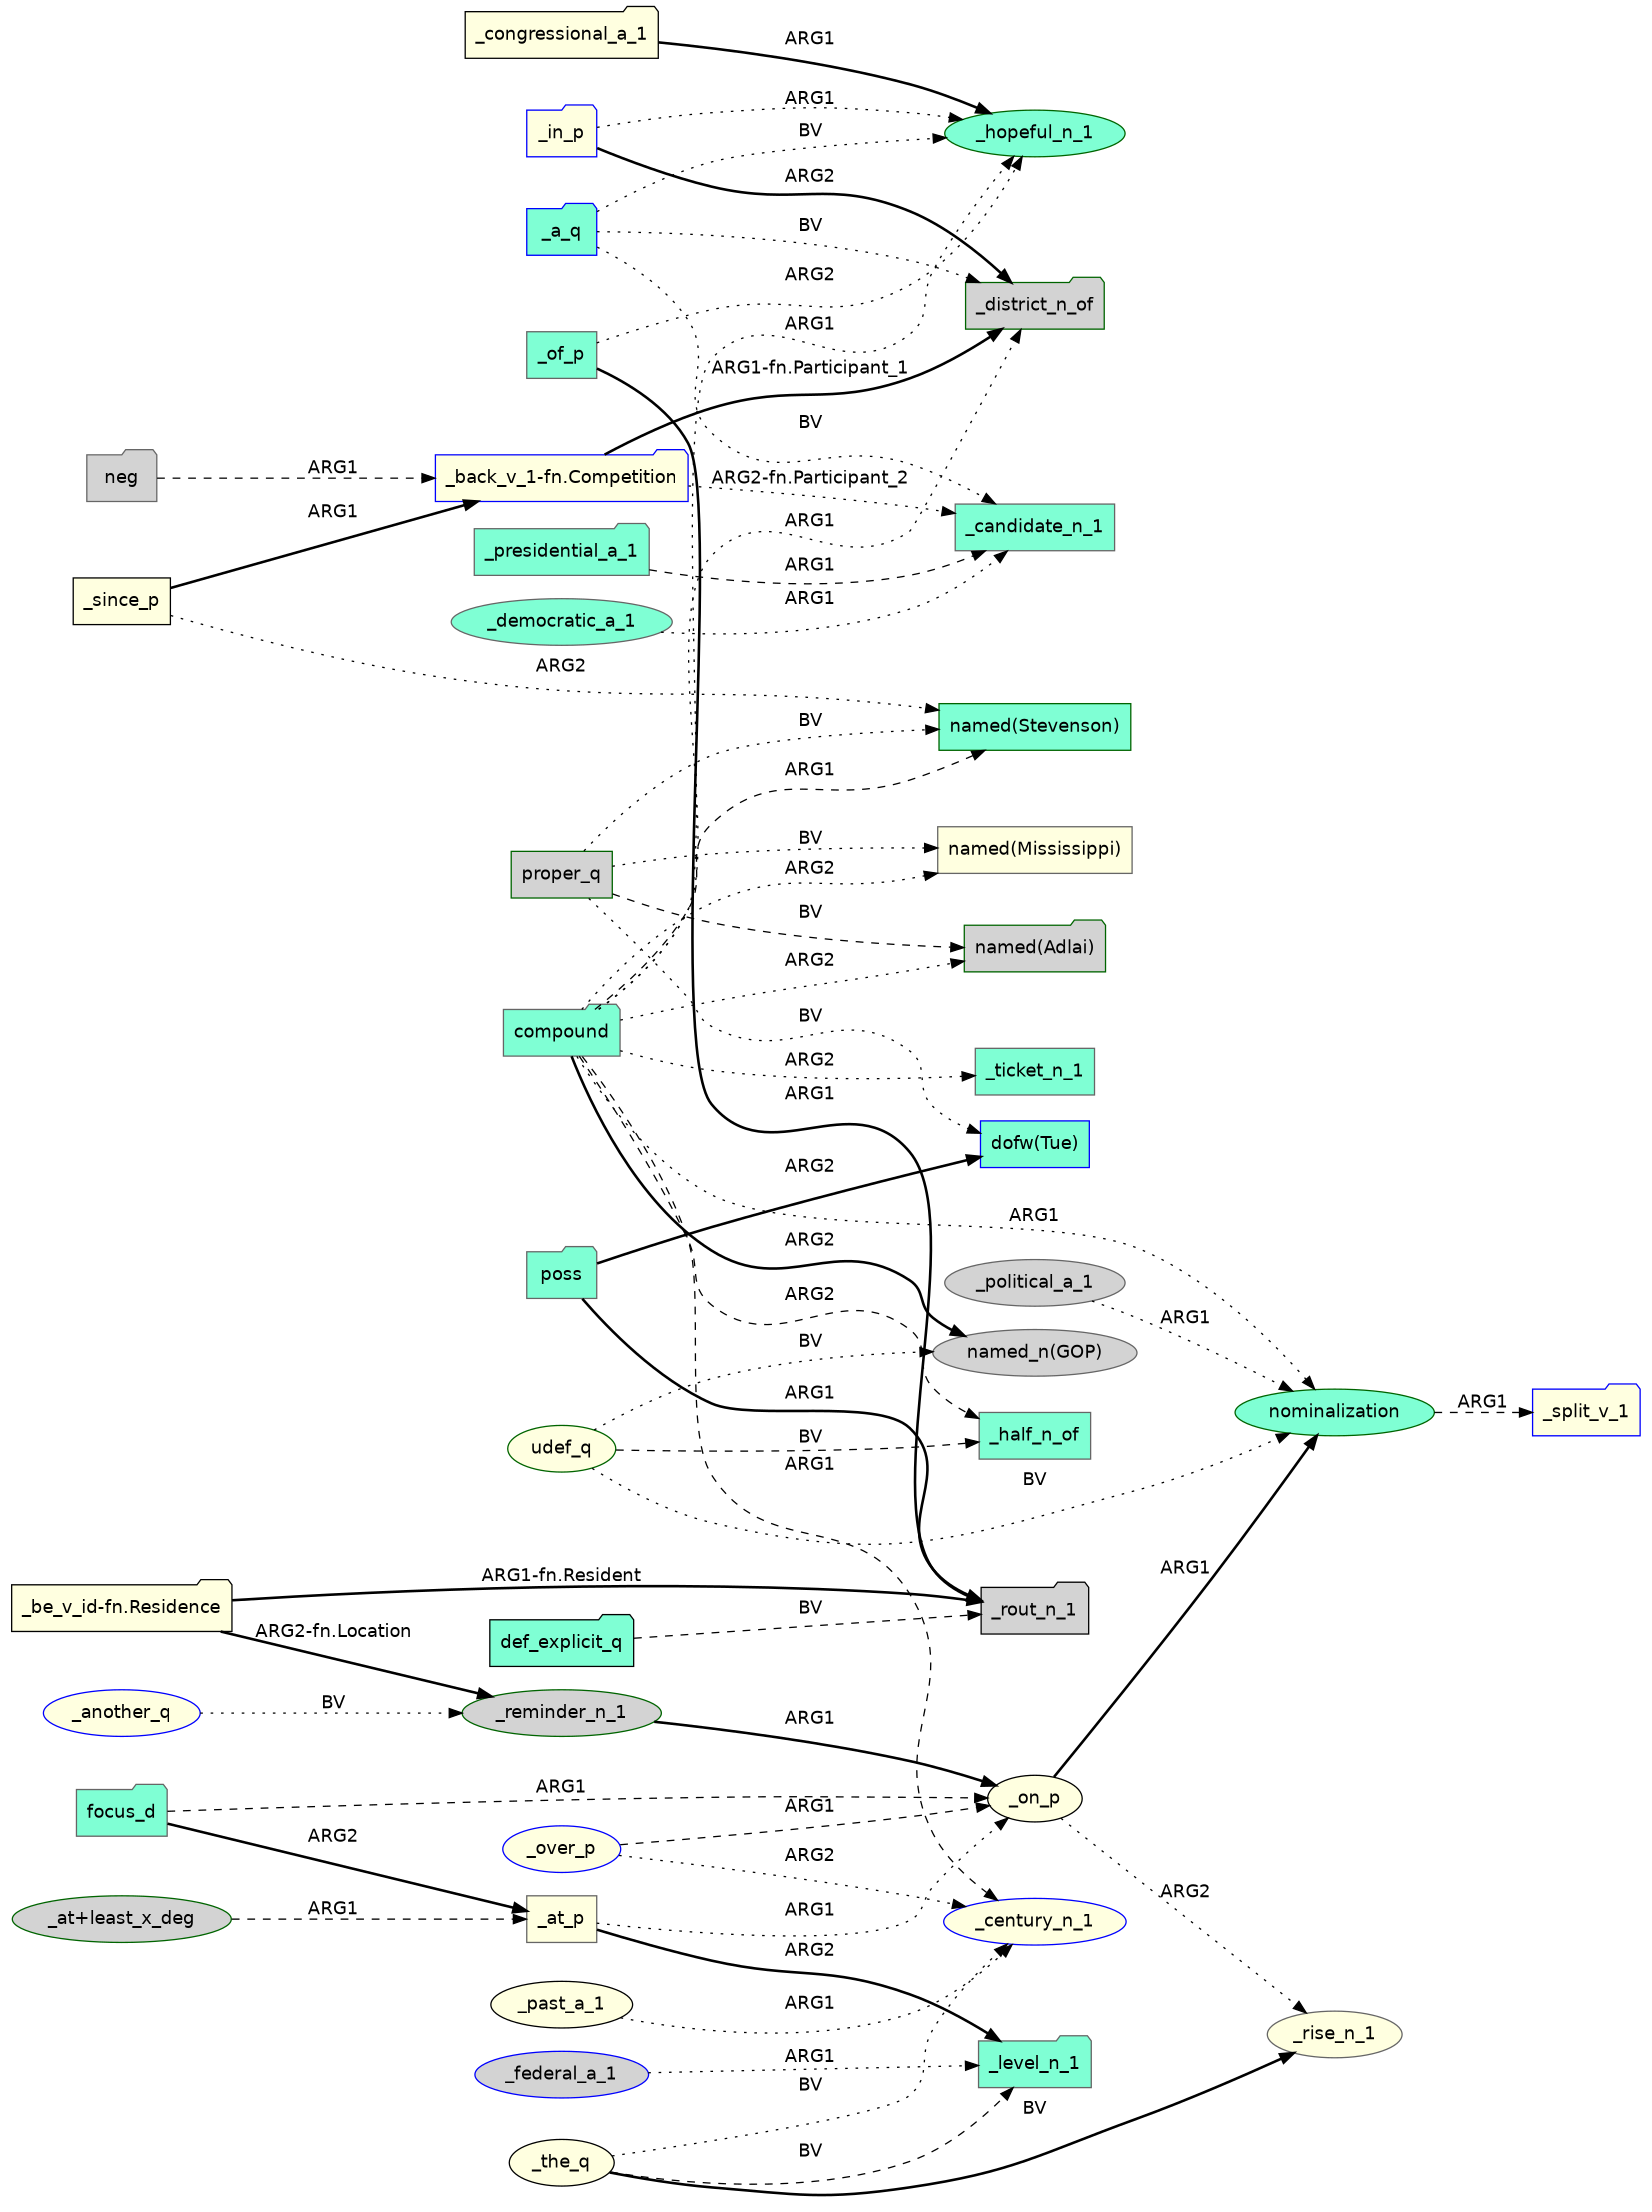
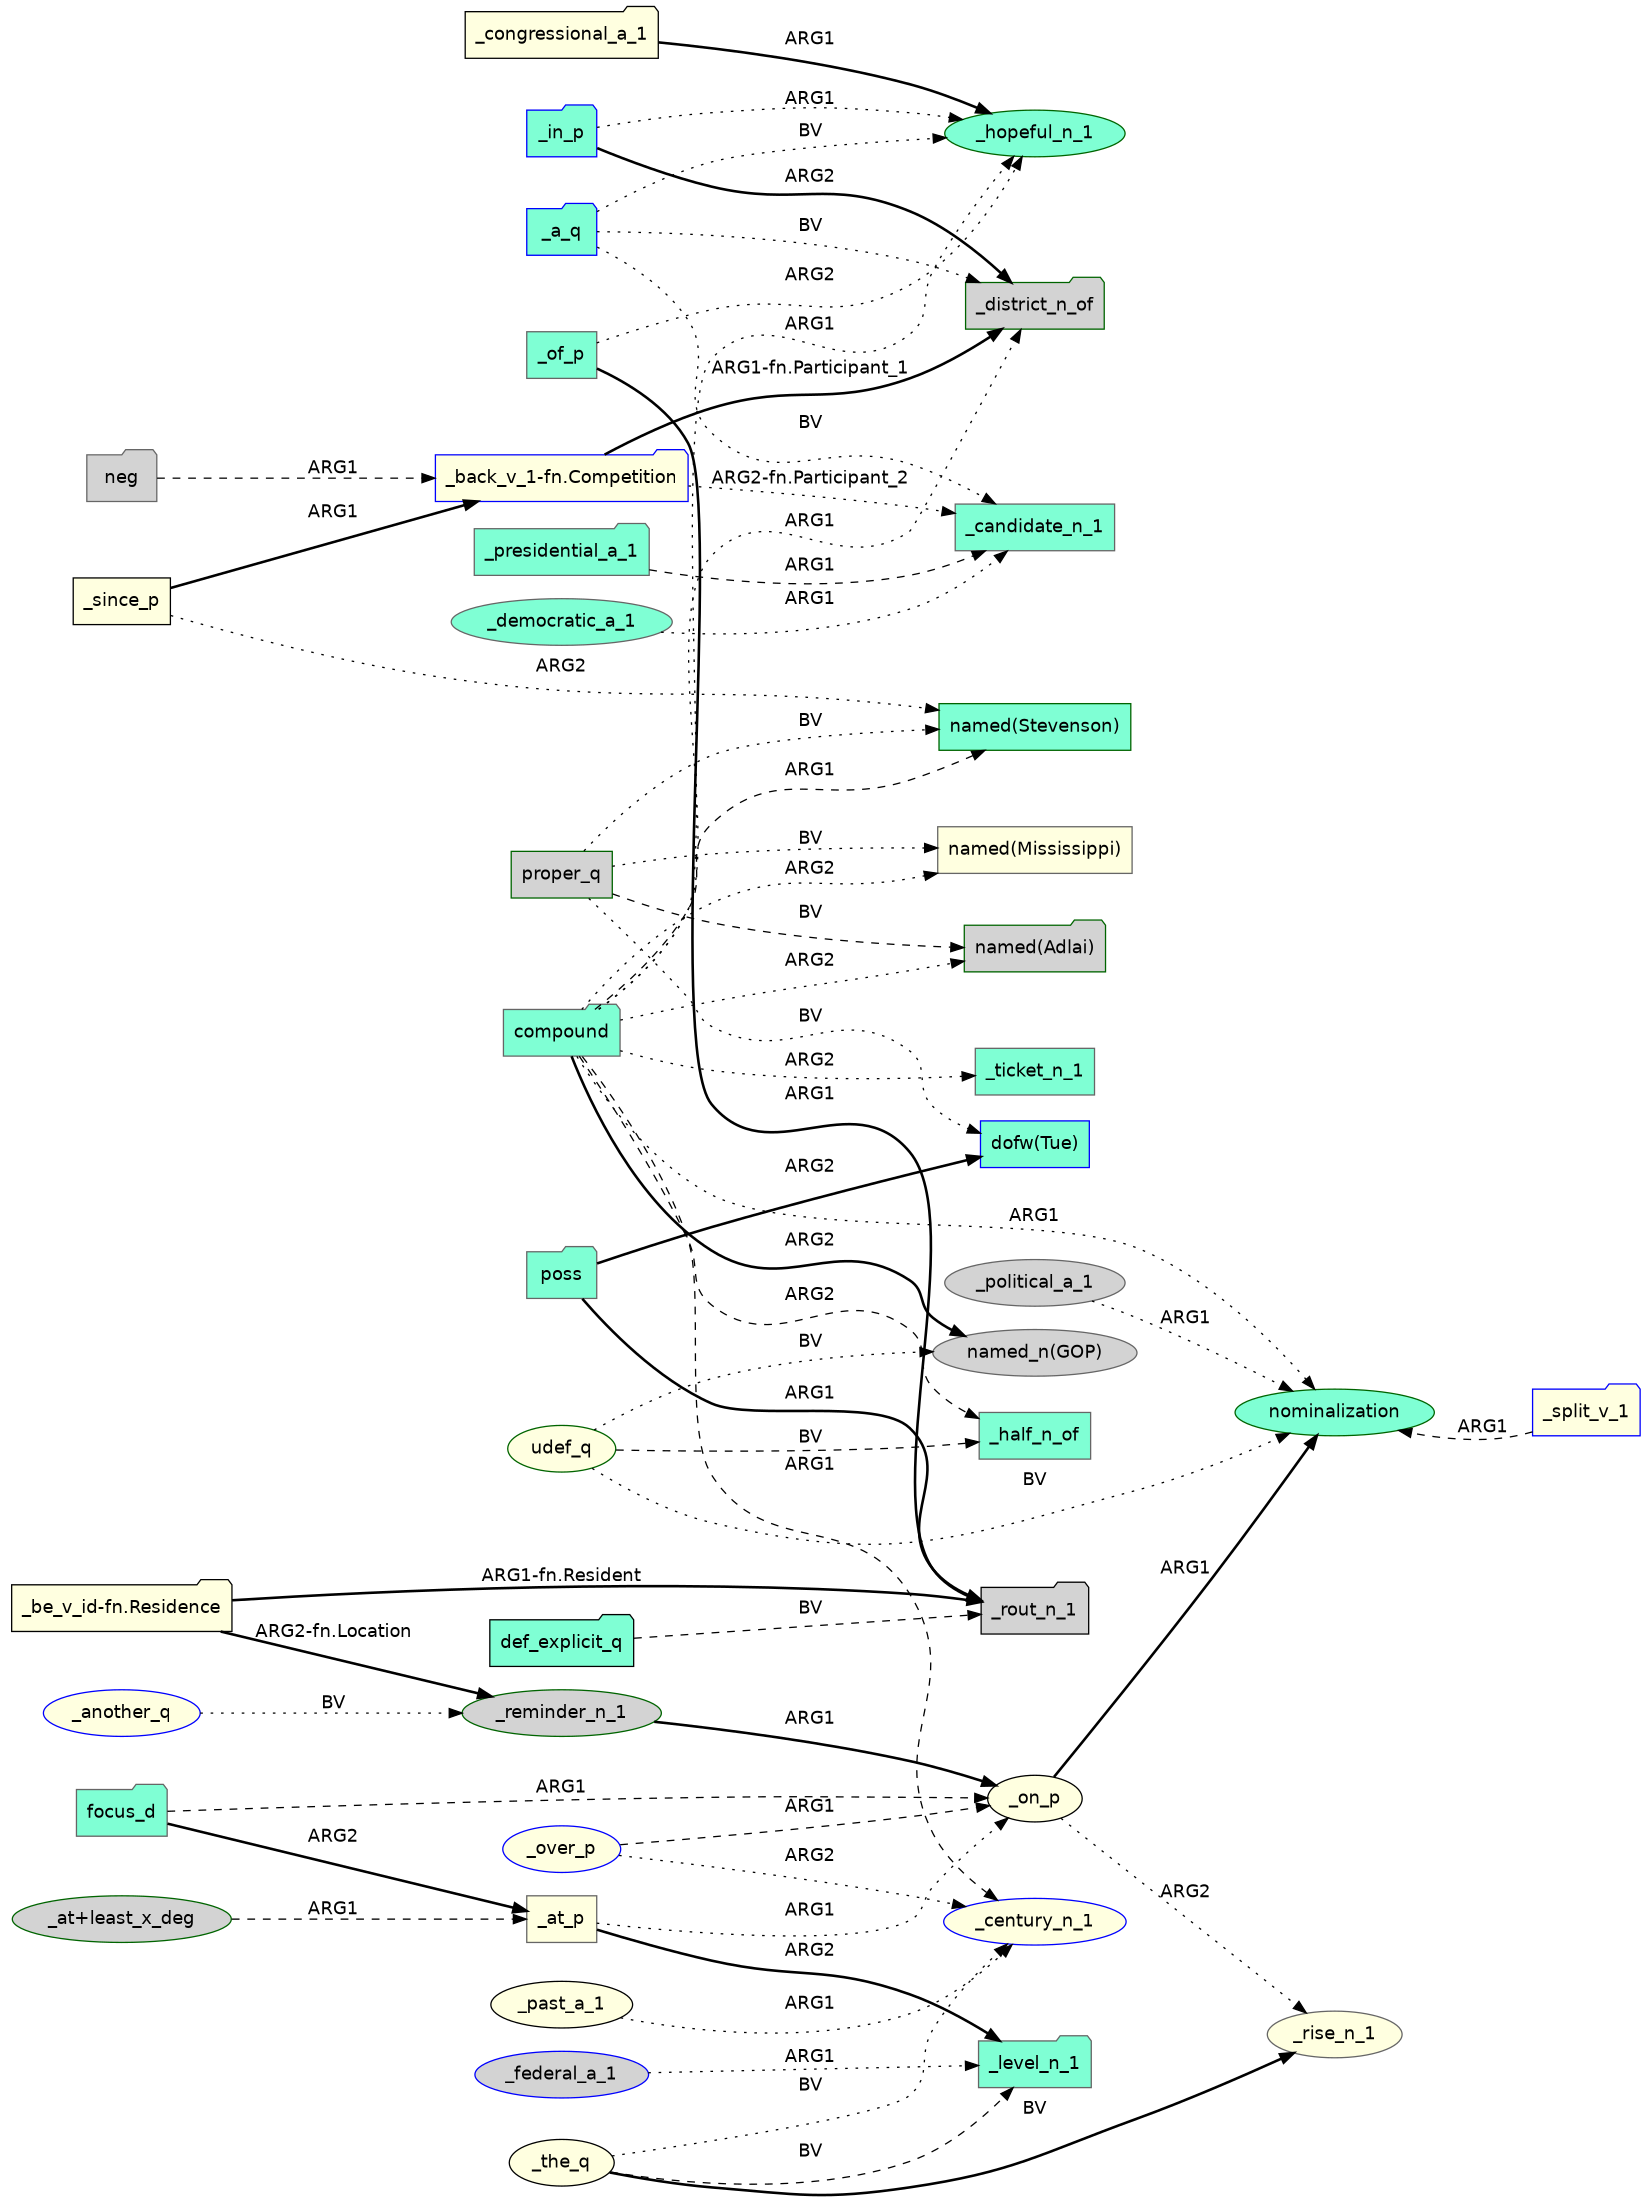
node "_in_p": fillcolor lightyellow -> aquamarine
edge "nominalization" -> "_split_v_1": reversed
